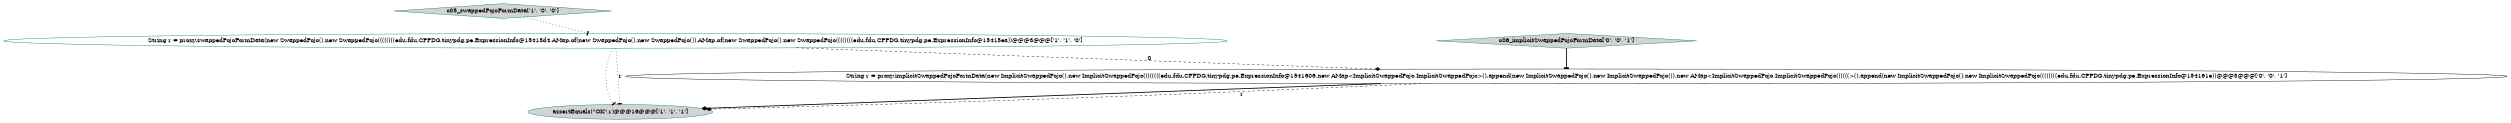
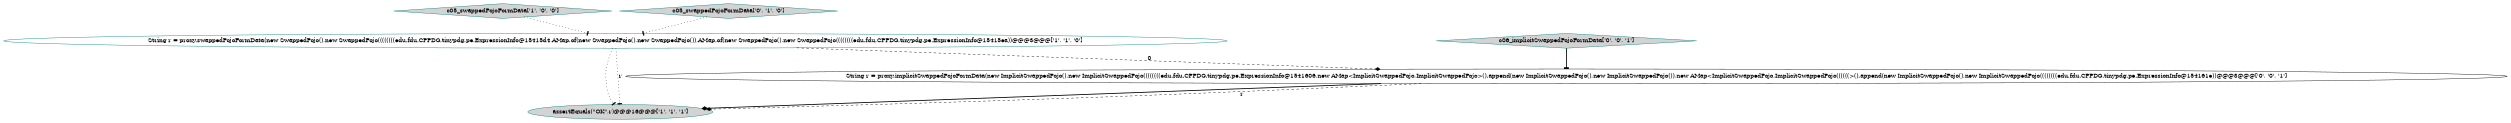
node "c05_swappedPojoFormData['0', '1', '0']": added
